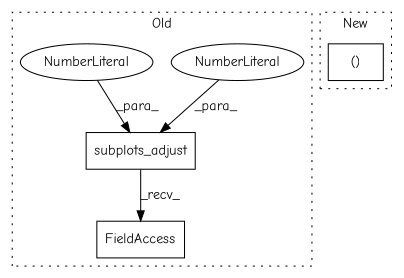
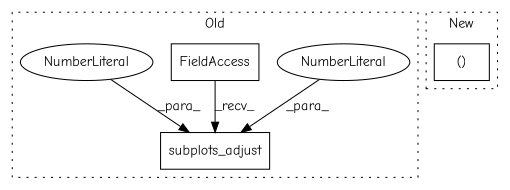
edge "subplots_adjust" -> "FieldAccess": reversed
